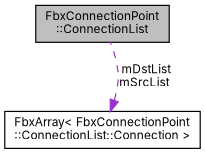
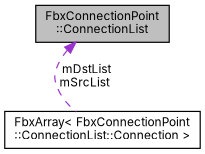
edge "FbxConnectionPoint ::ConnectionList" -> "FbxArray< FbxConnectionPoint ::ConnectionList::Connection >": reversed
